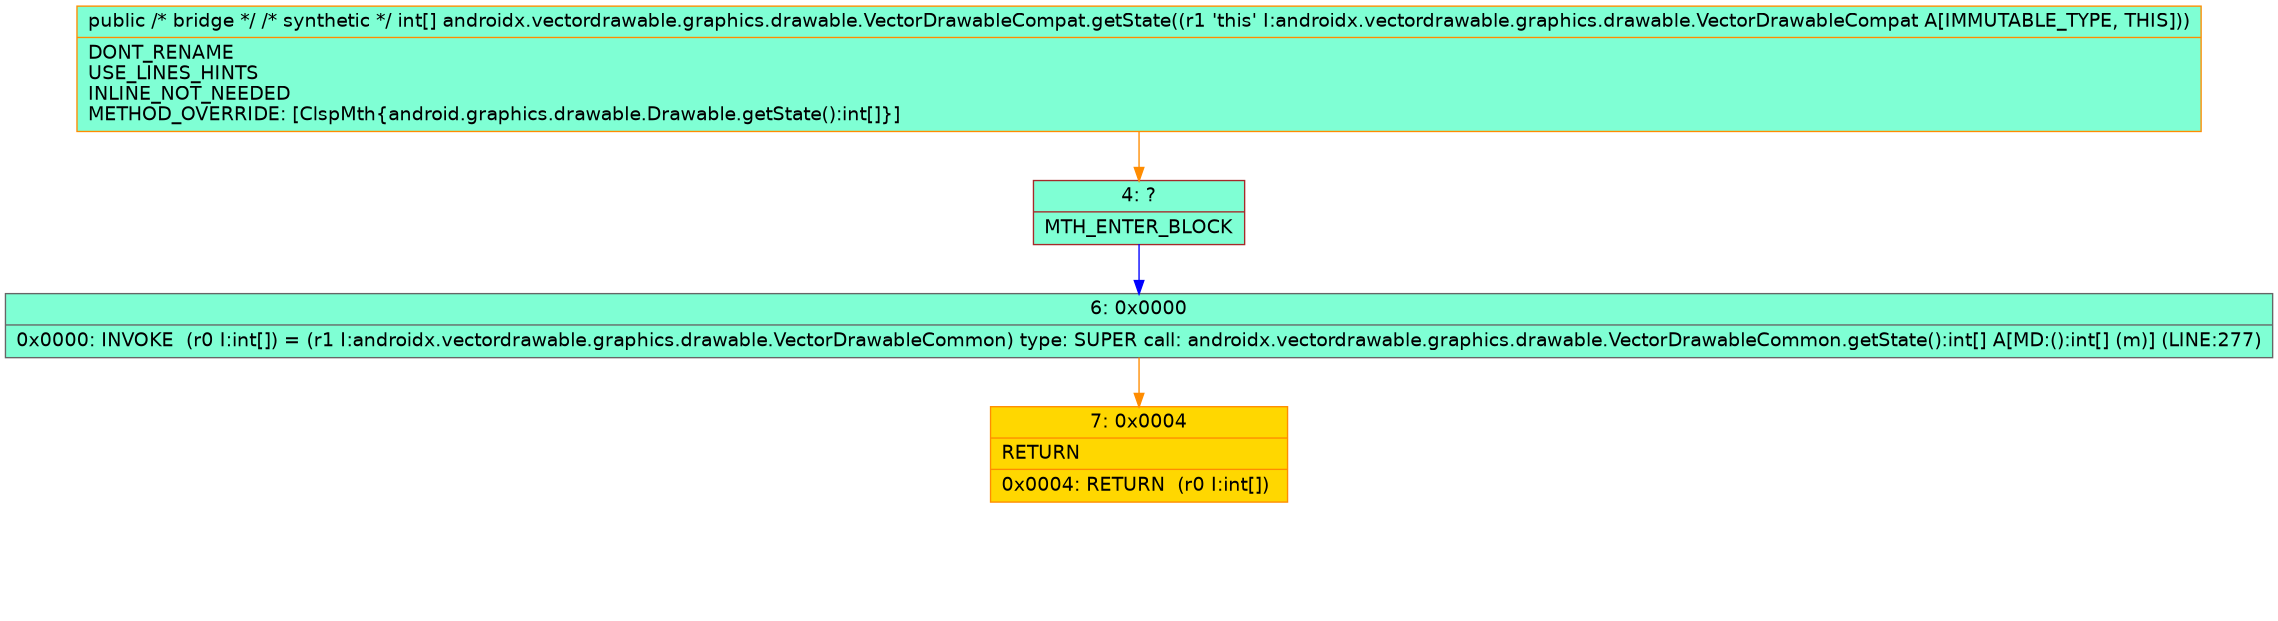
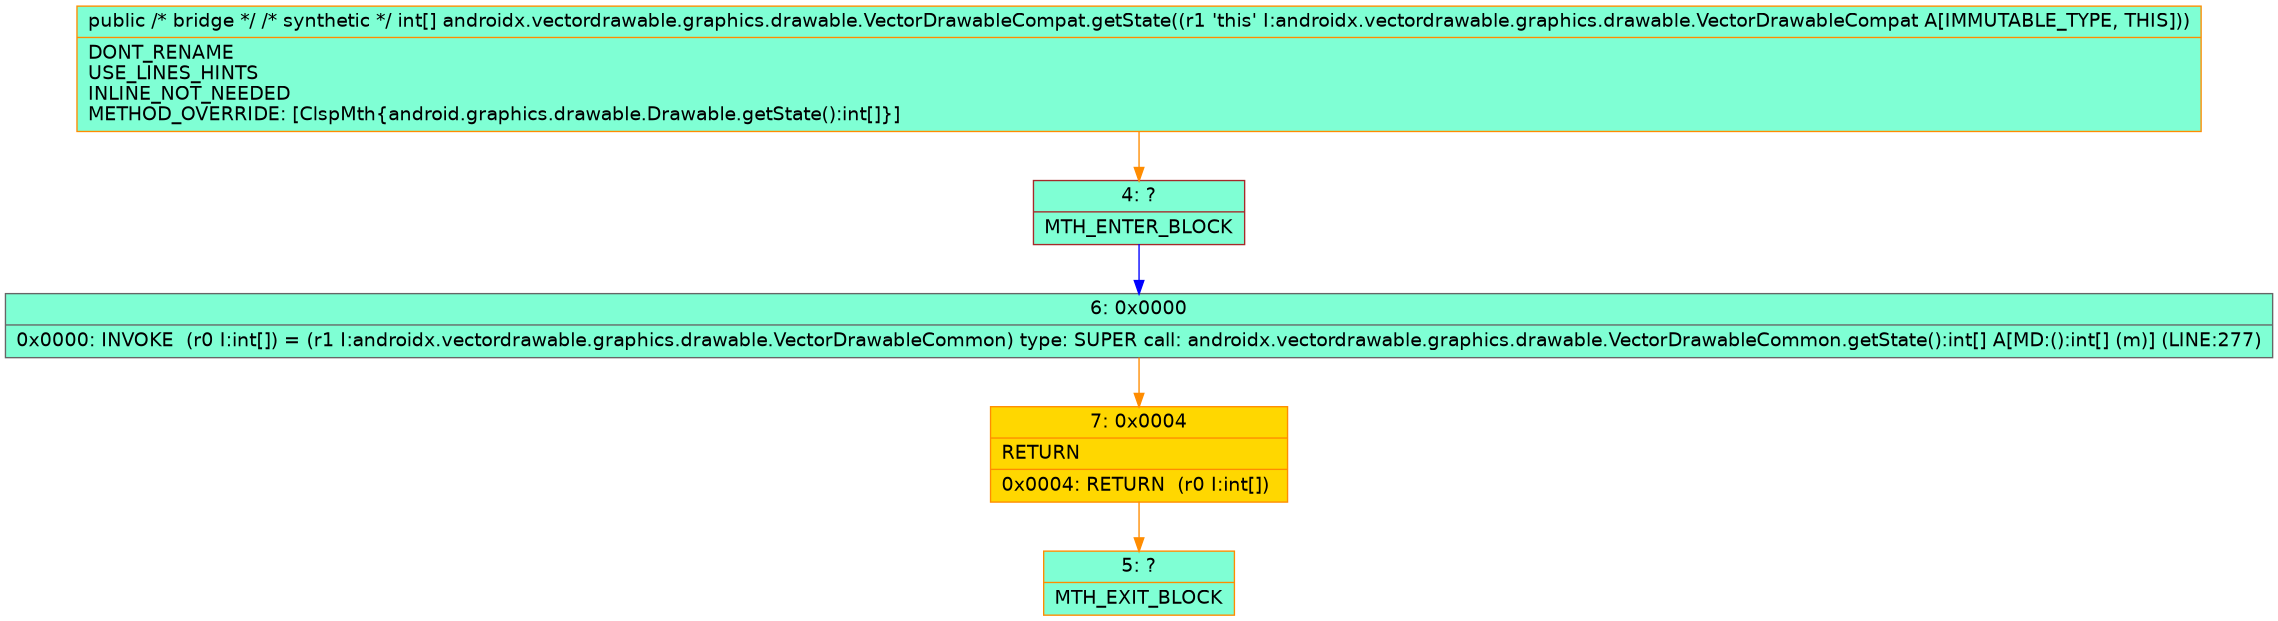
node "5: ?": added
